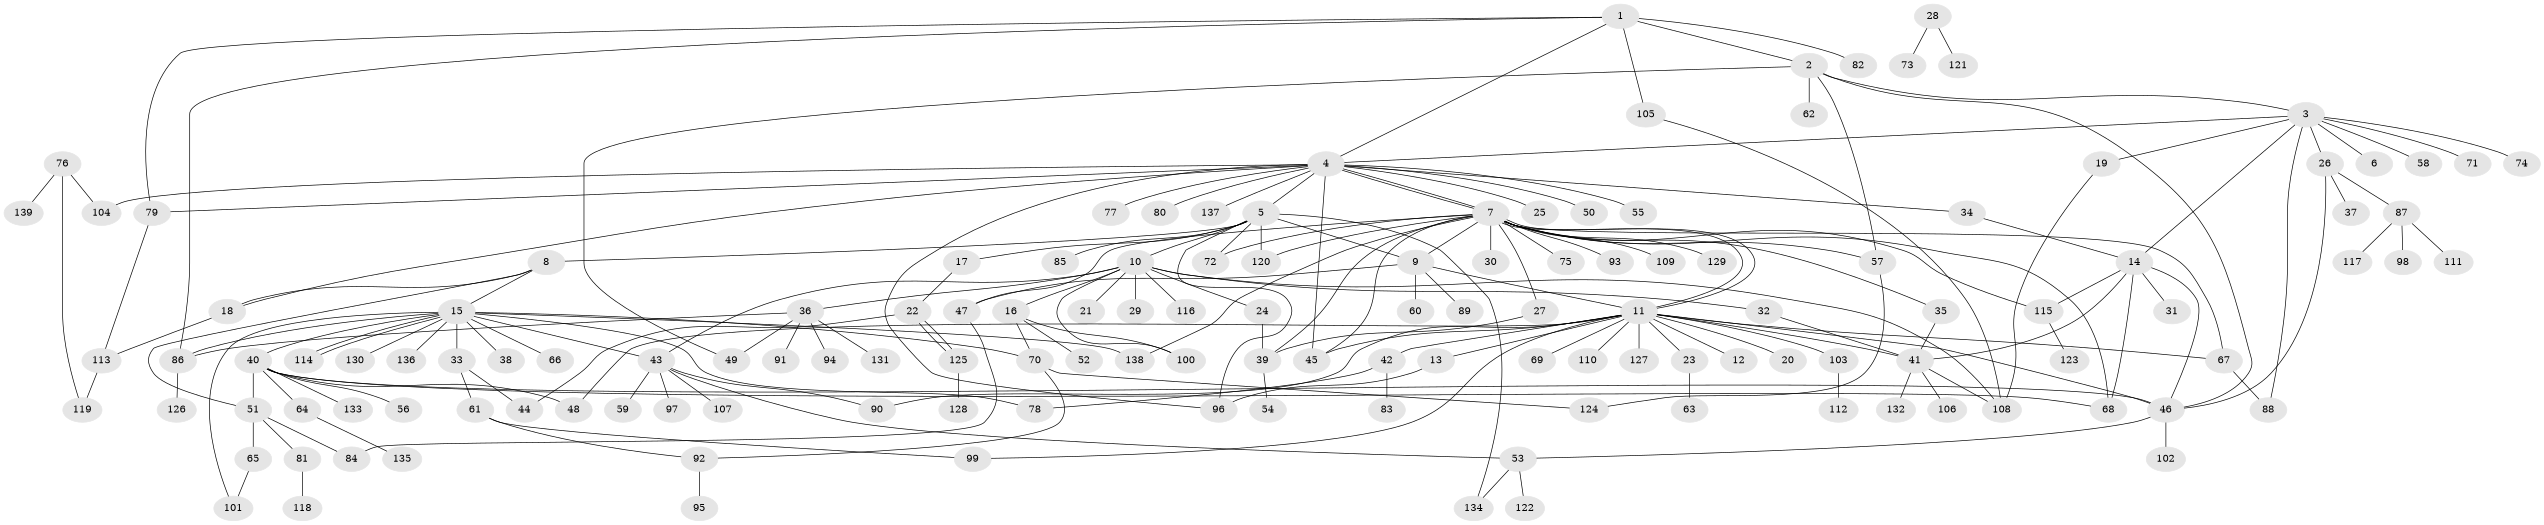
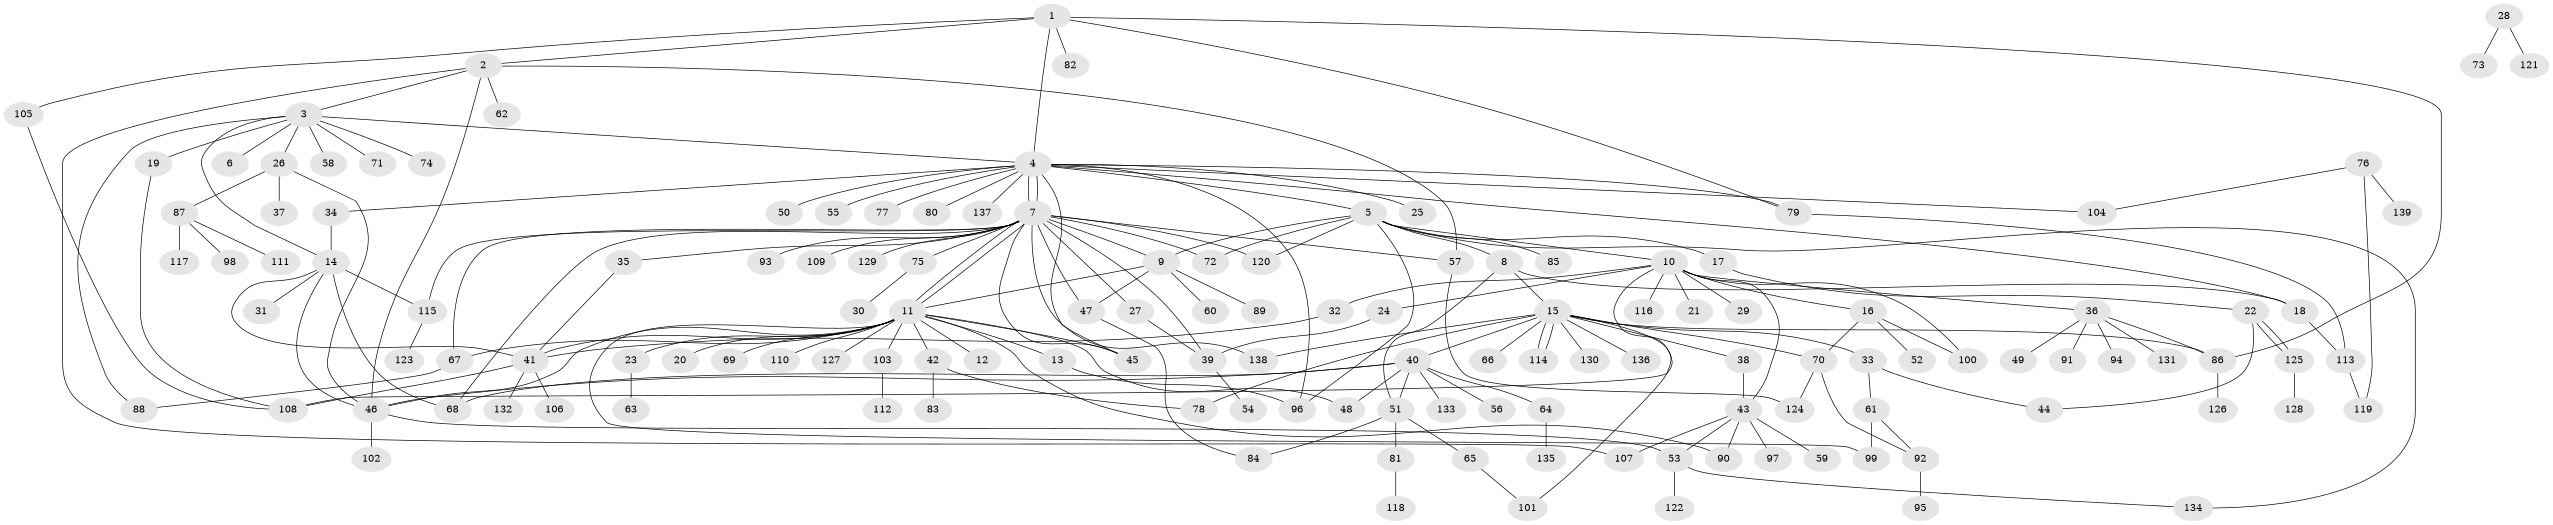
edge "2" -- "49": now "2" -- "107"
edge "7" -- "30": now "75" -- "30"
edge "15" -- "43": now "38" -- "43"
